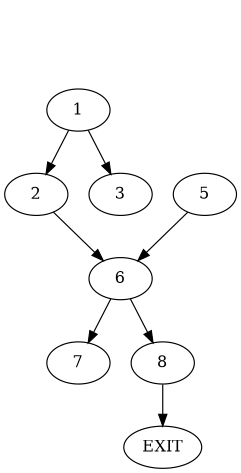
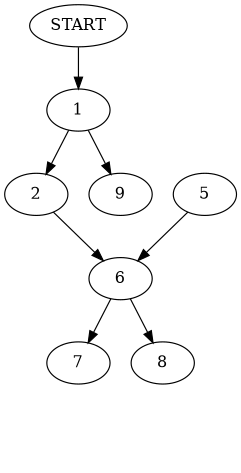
node "START": added
node "3": label "3" -> "9"
node "EXIT": removed
